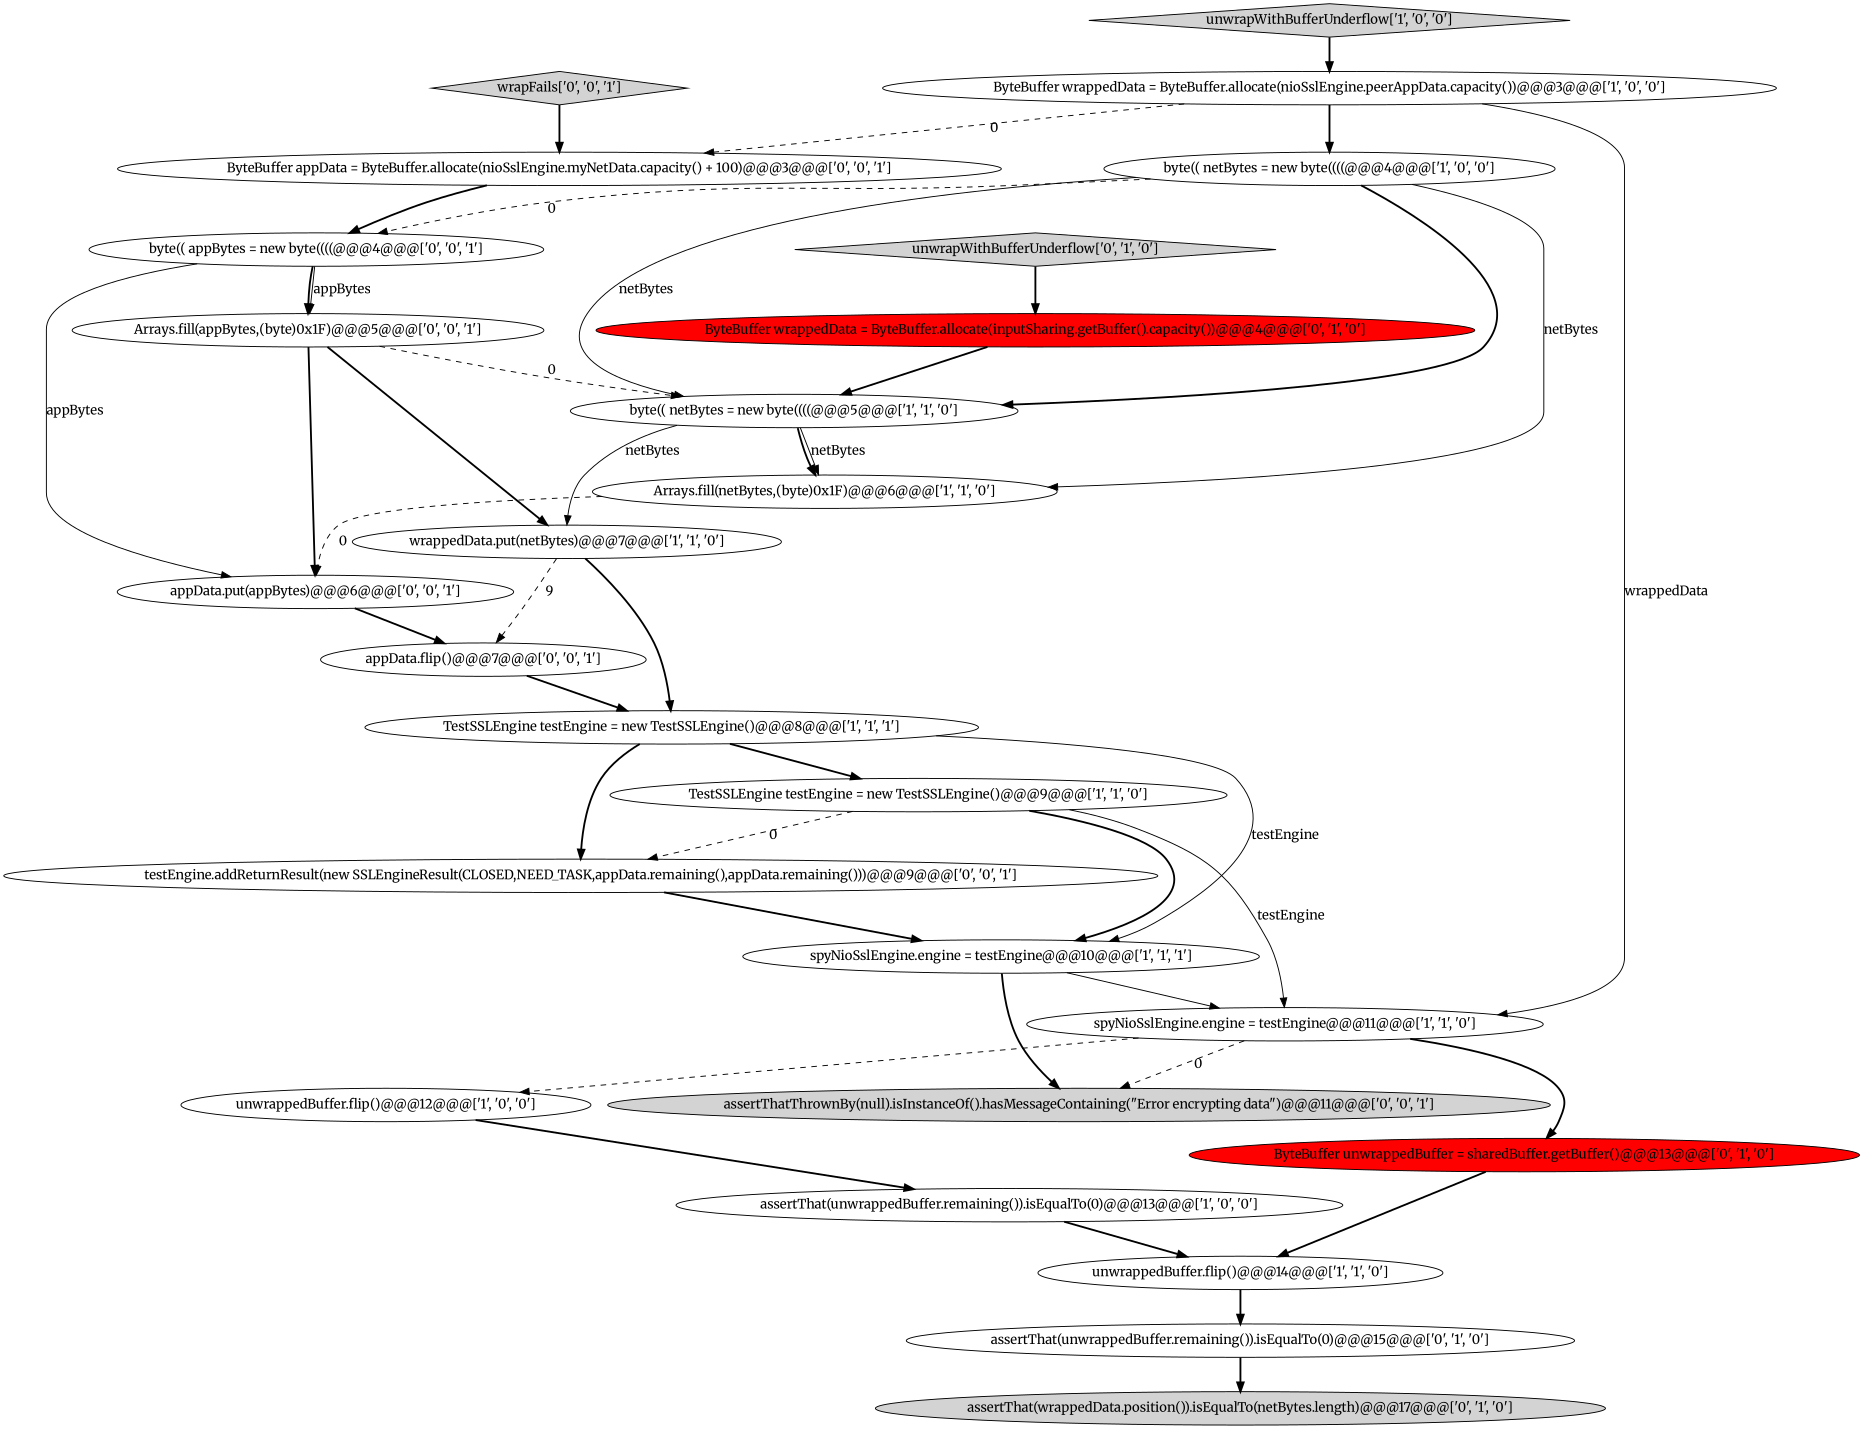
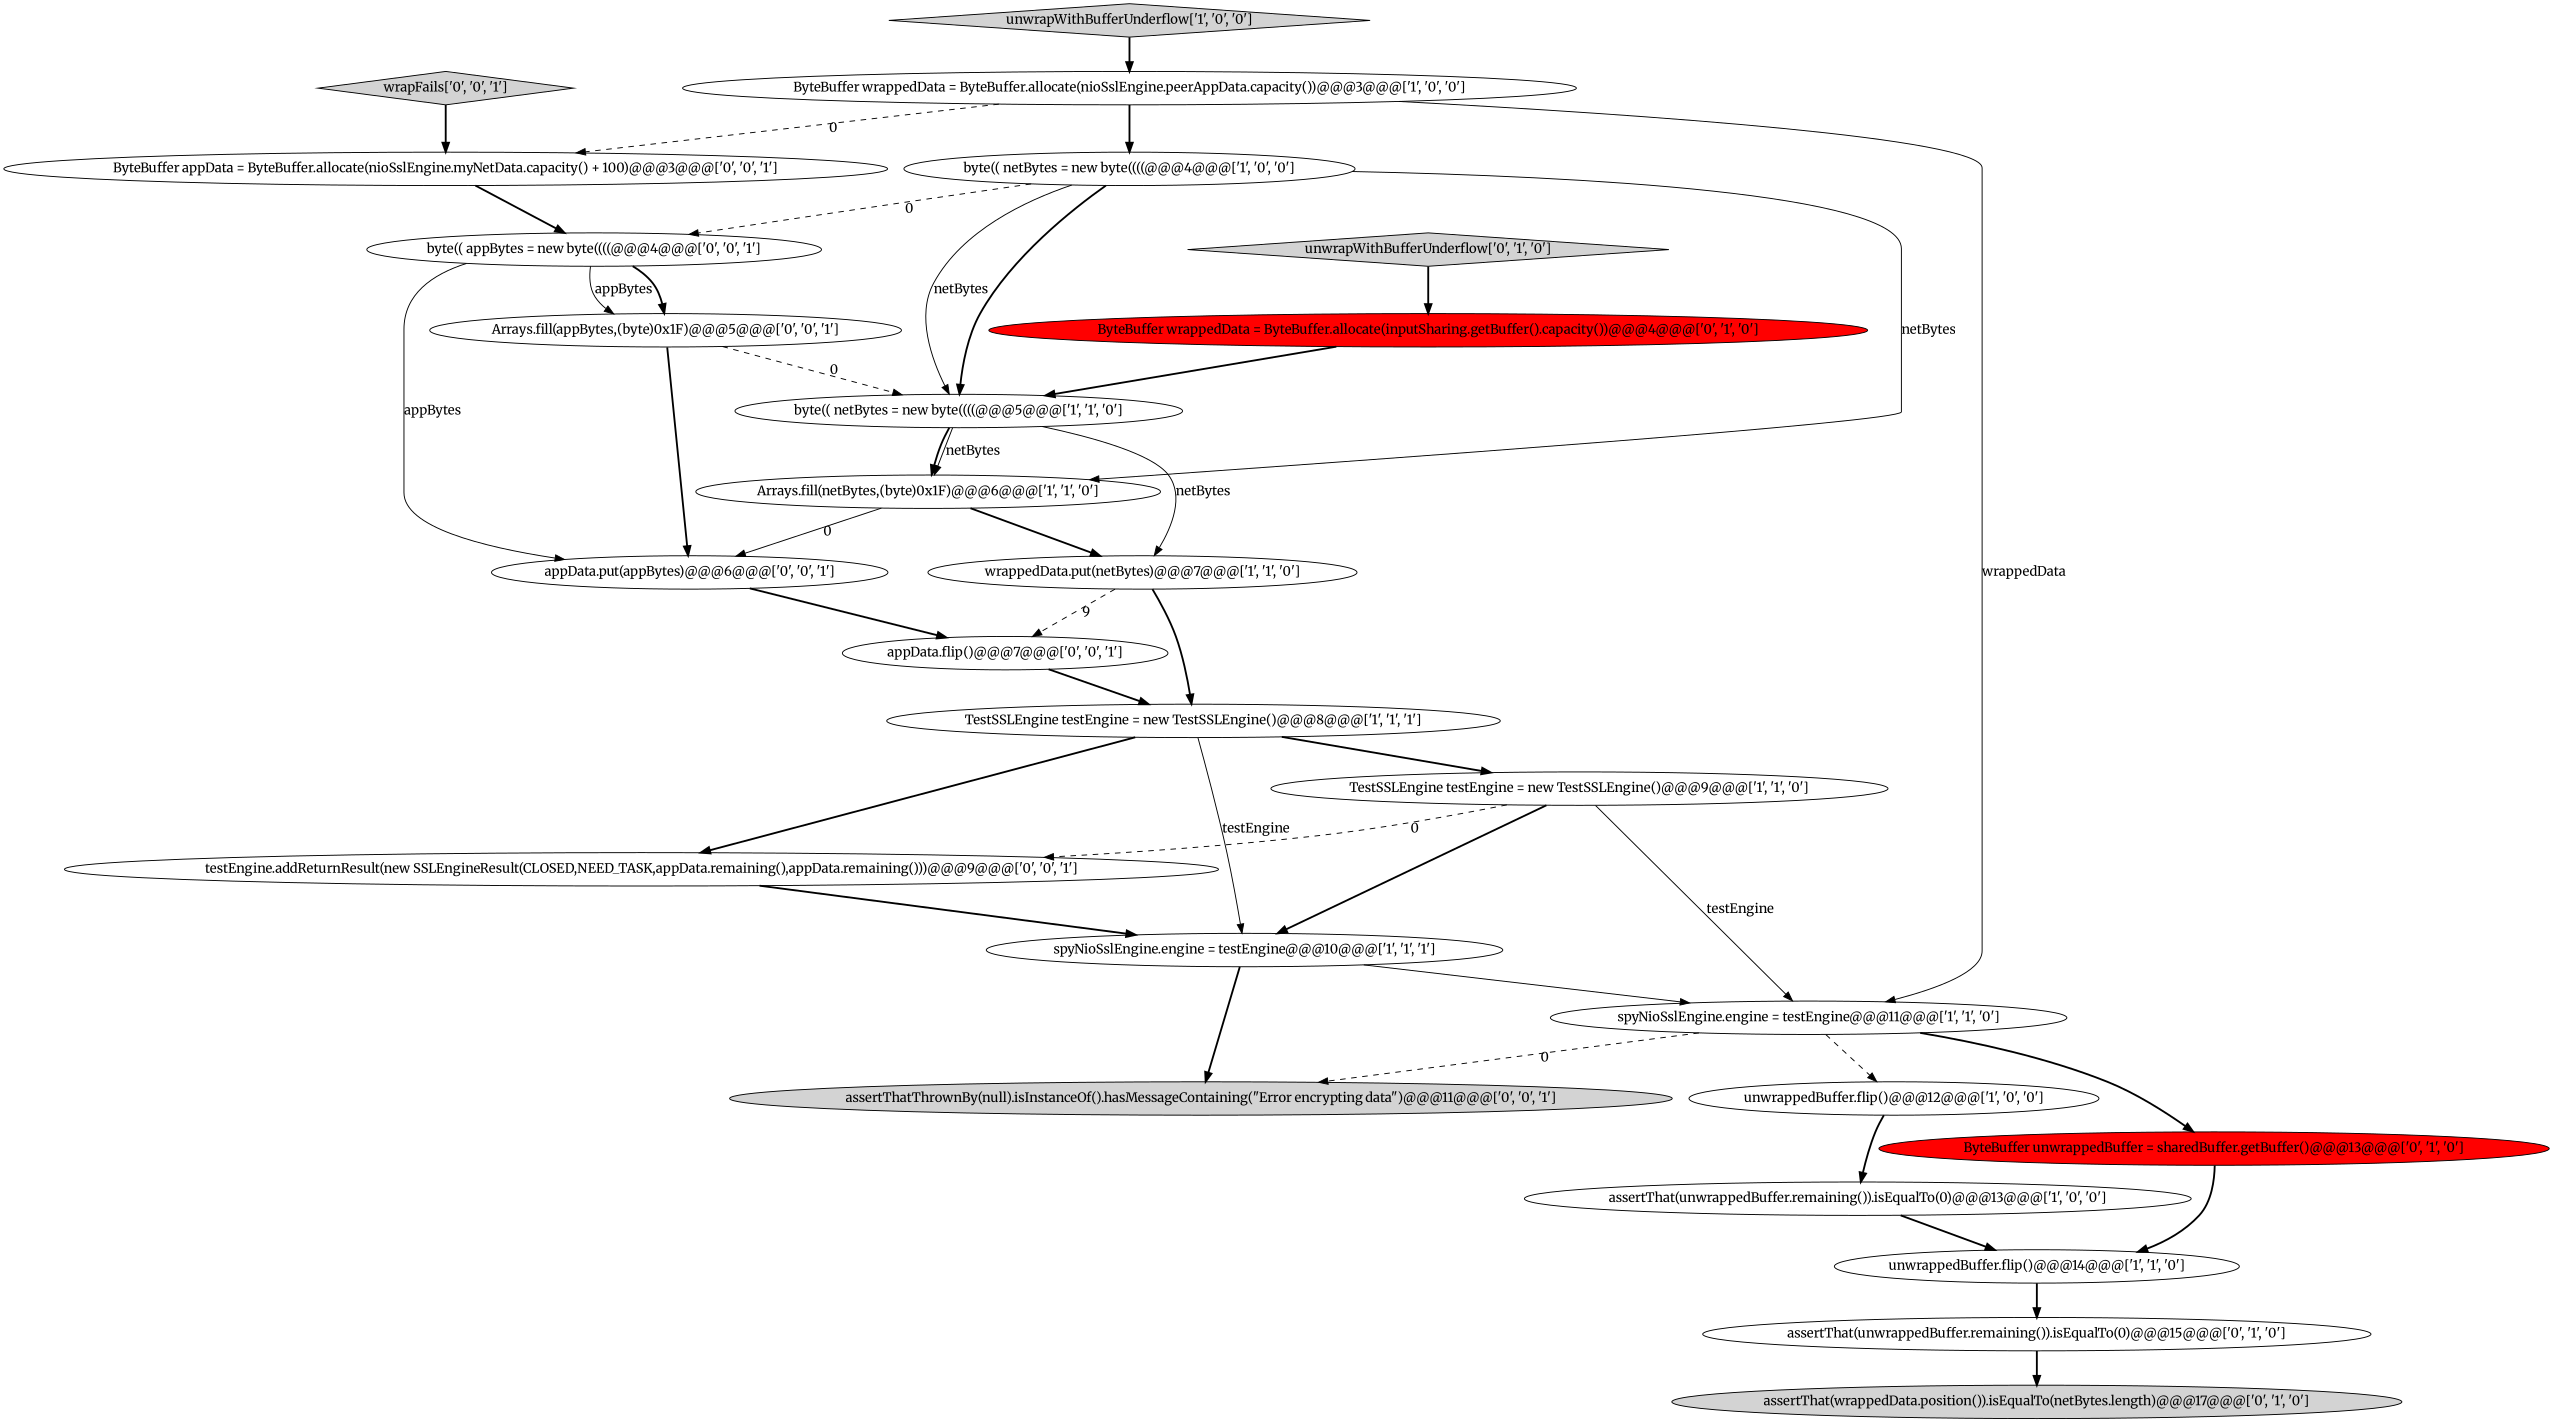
edge "Arrays.fill(appBytes,(byte)0x1F)@@@5@@@['0', '0', '1']" -> "wrappedData.put(netBytes)@@@7@@@['1', '1', '0']": now "Arrays.fill(netBytes,(byte)0x1F)@@@6@@@['1', '1', '0']" -> "wrappedData.put(netBytes)@@@7@@@['1', '1', '0']"
edge "Arrays.fill(netBytes,(byte)0x1F)@@@6@@@['1', '1', '0']" -> "appData.put(appBytes)@@@6@@@['0', '0', '1']": style dashed -> solid
